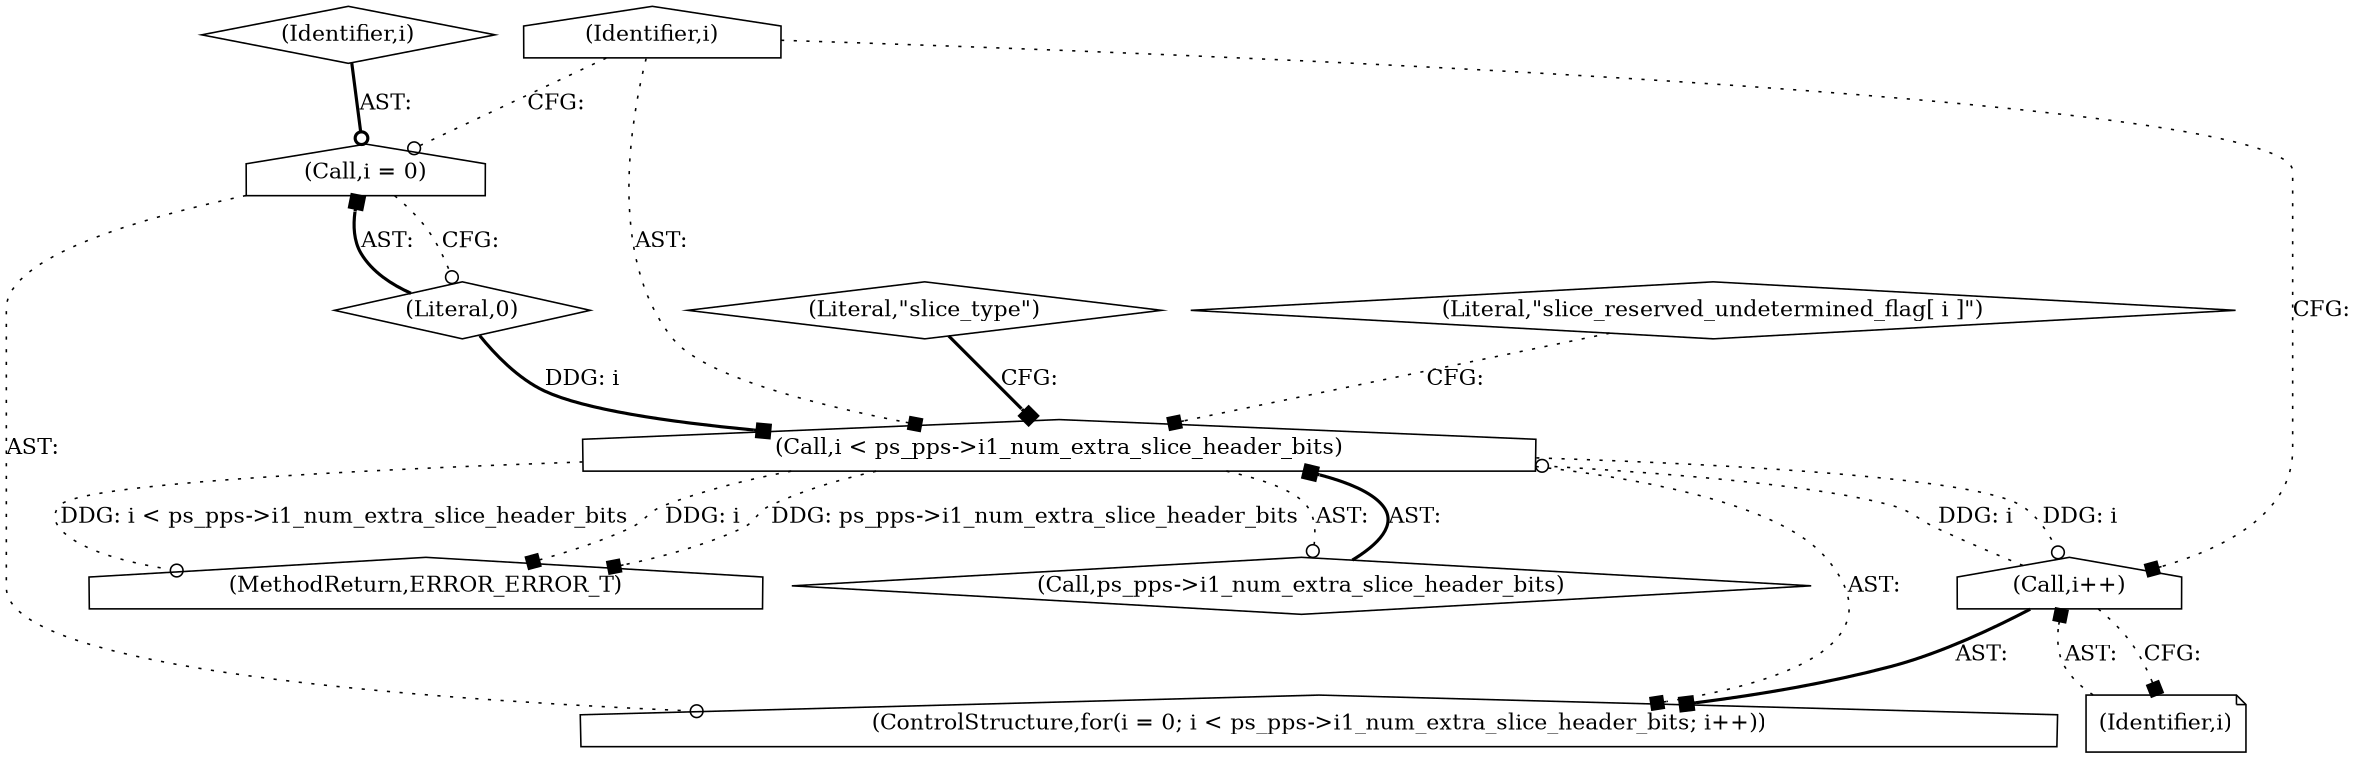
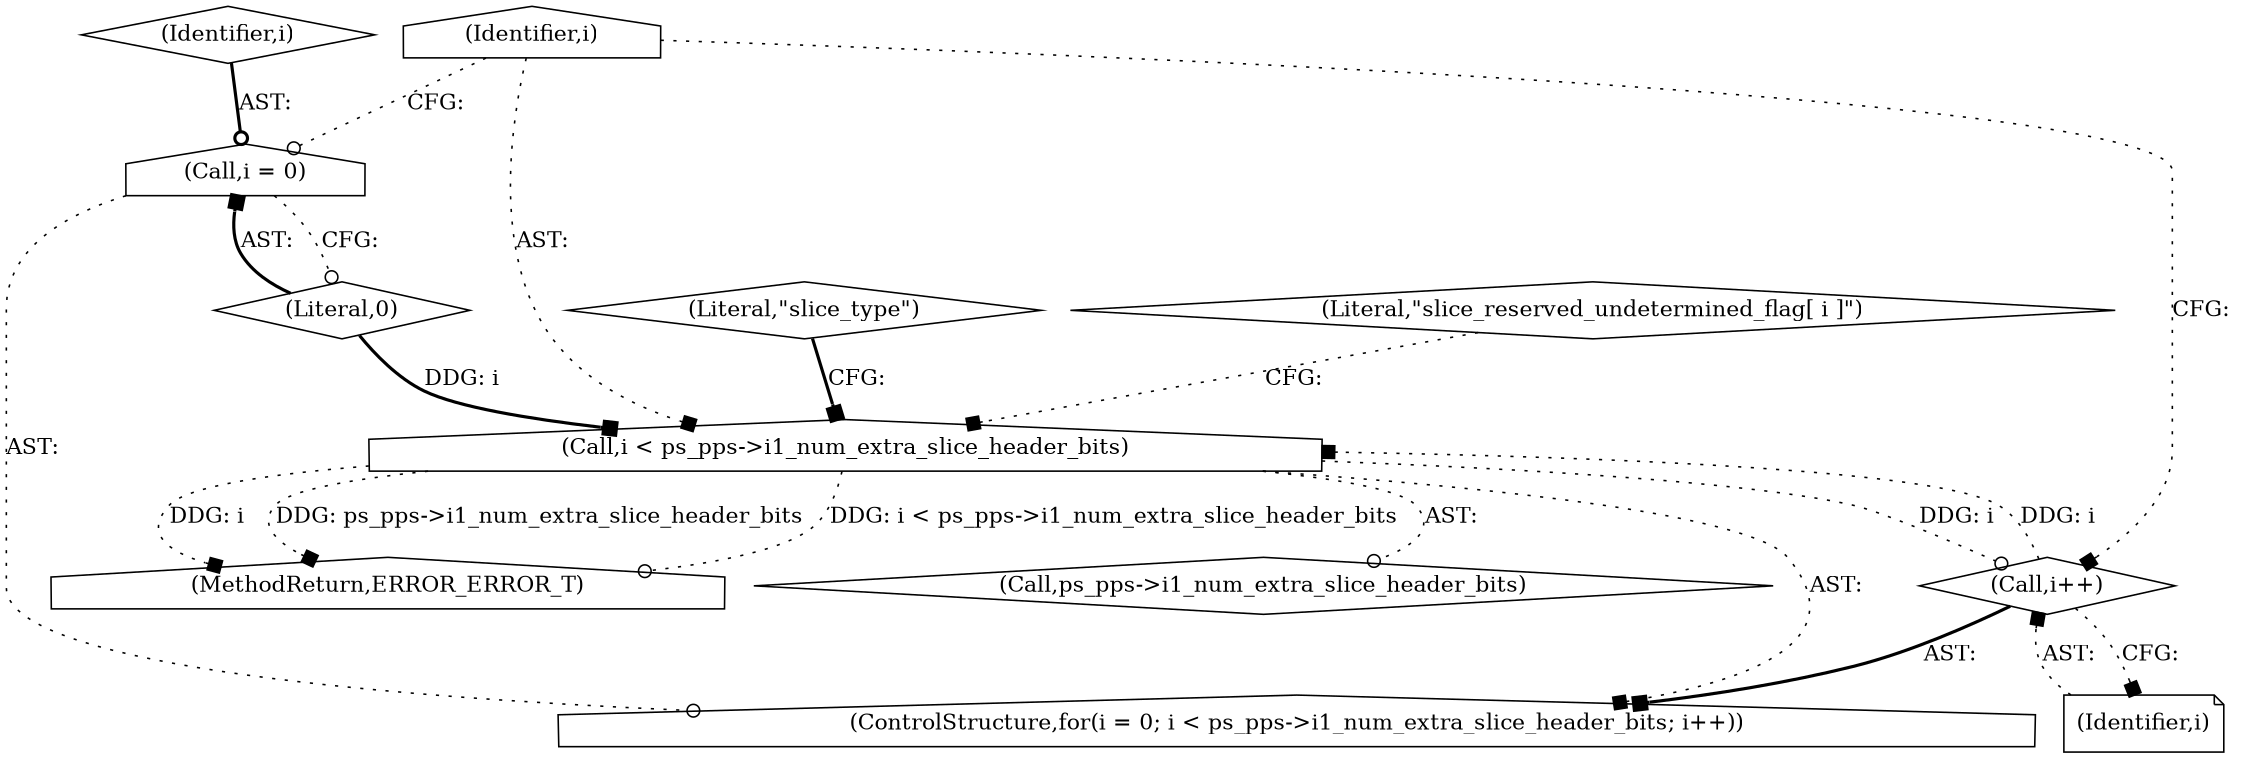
edge "(Call,i++)" -> "(Call,i < ps_pps->i1_num_extra_slice_header_bits)": arrowhead odot -> box
edge "(Call,ps_pps->i1_num_extra_slice_header_bits)" -> "(Call,i < ps_pps->i1_num_extra_slice_header_bits)": removed, label "AST:"
node "(Call,i++)": shape house -> diamond
